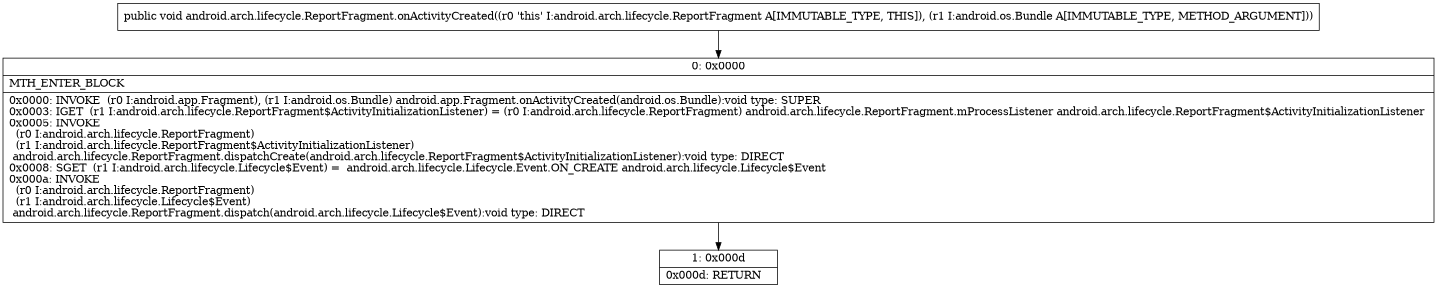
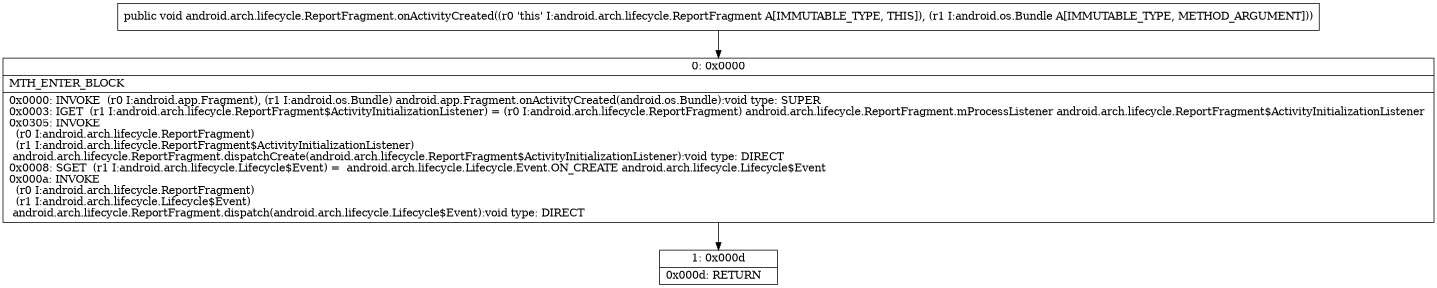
node "0: 0x0000": text "0x0005: INVOKE" -> "0x0305: INVOKE"
